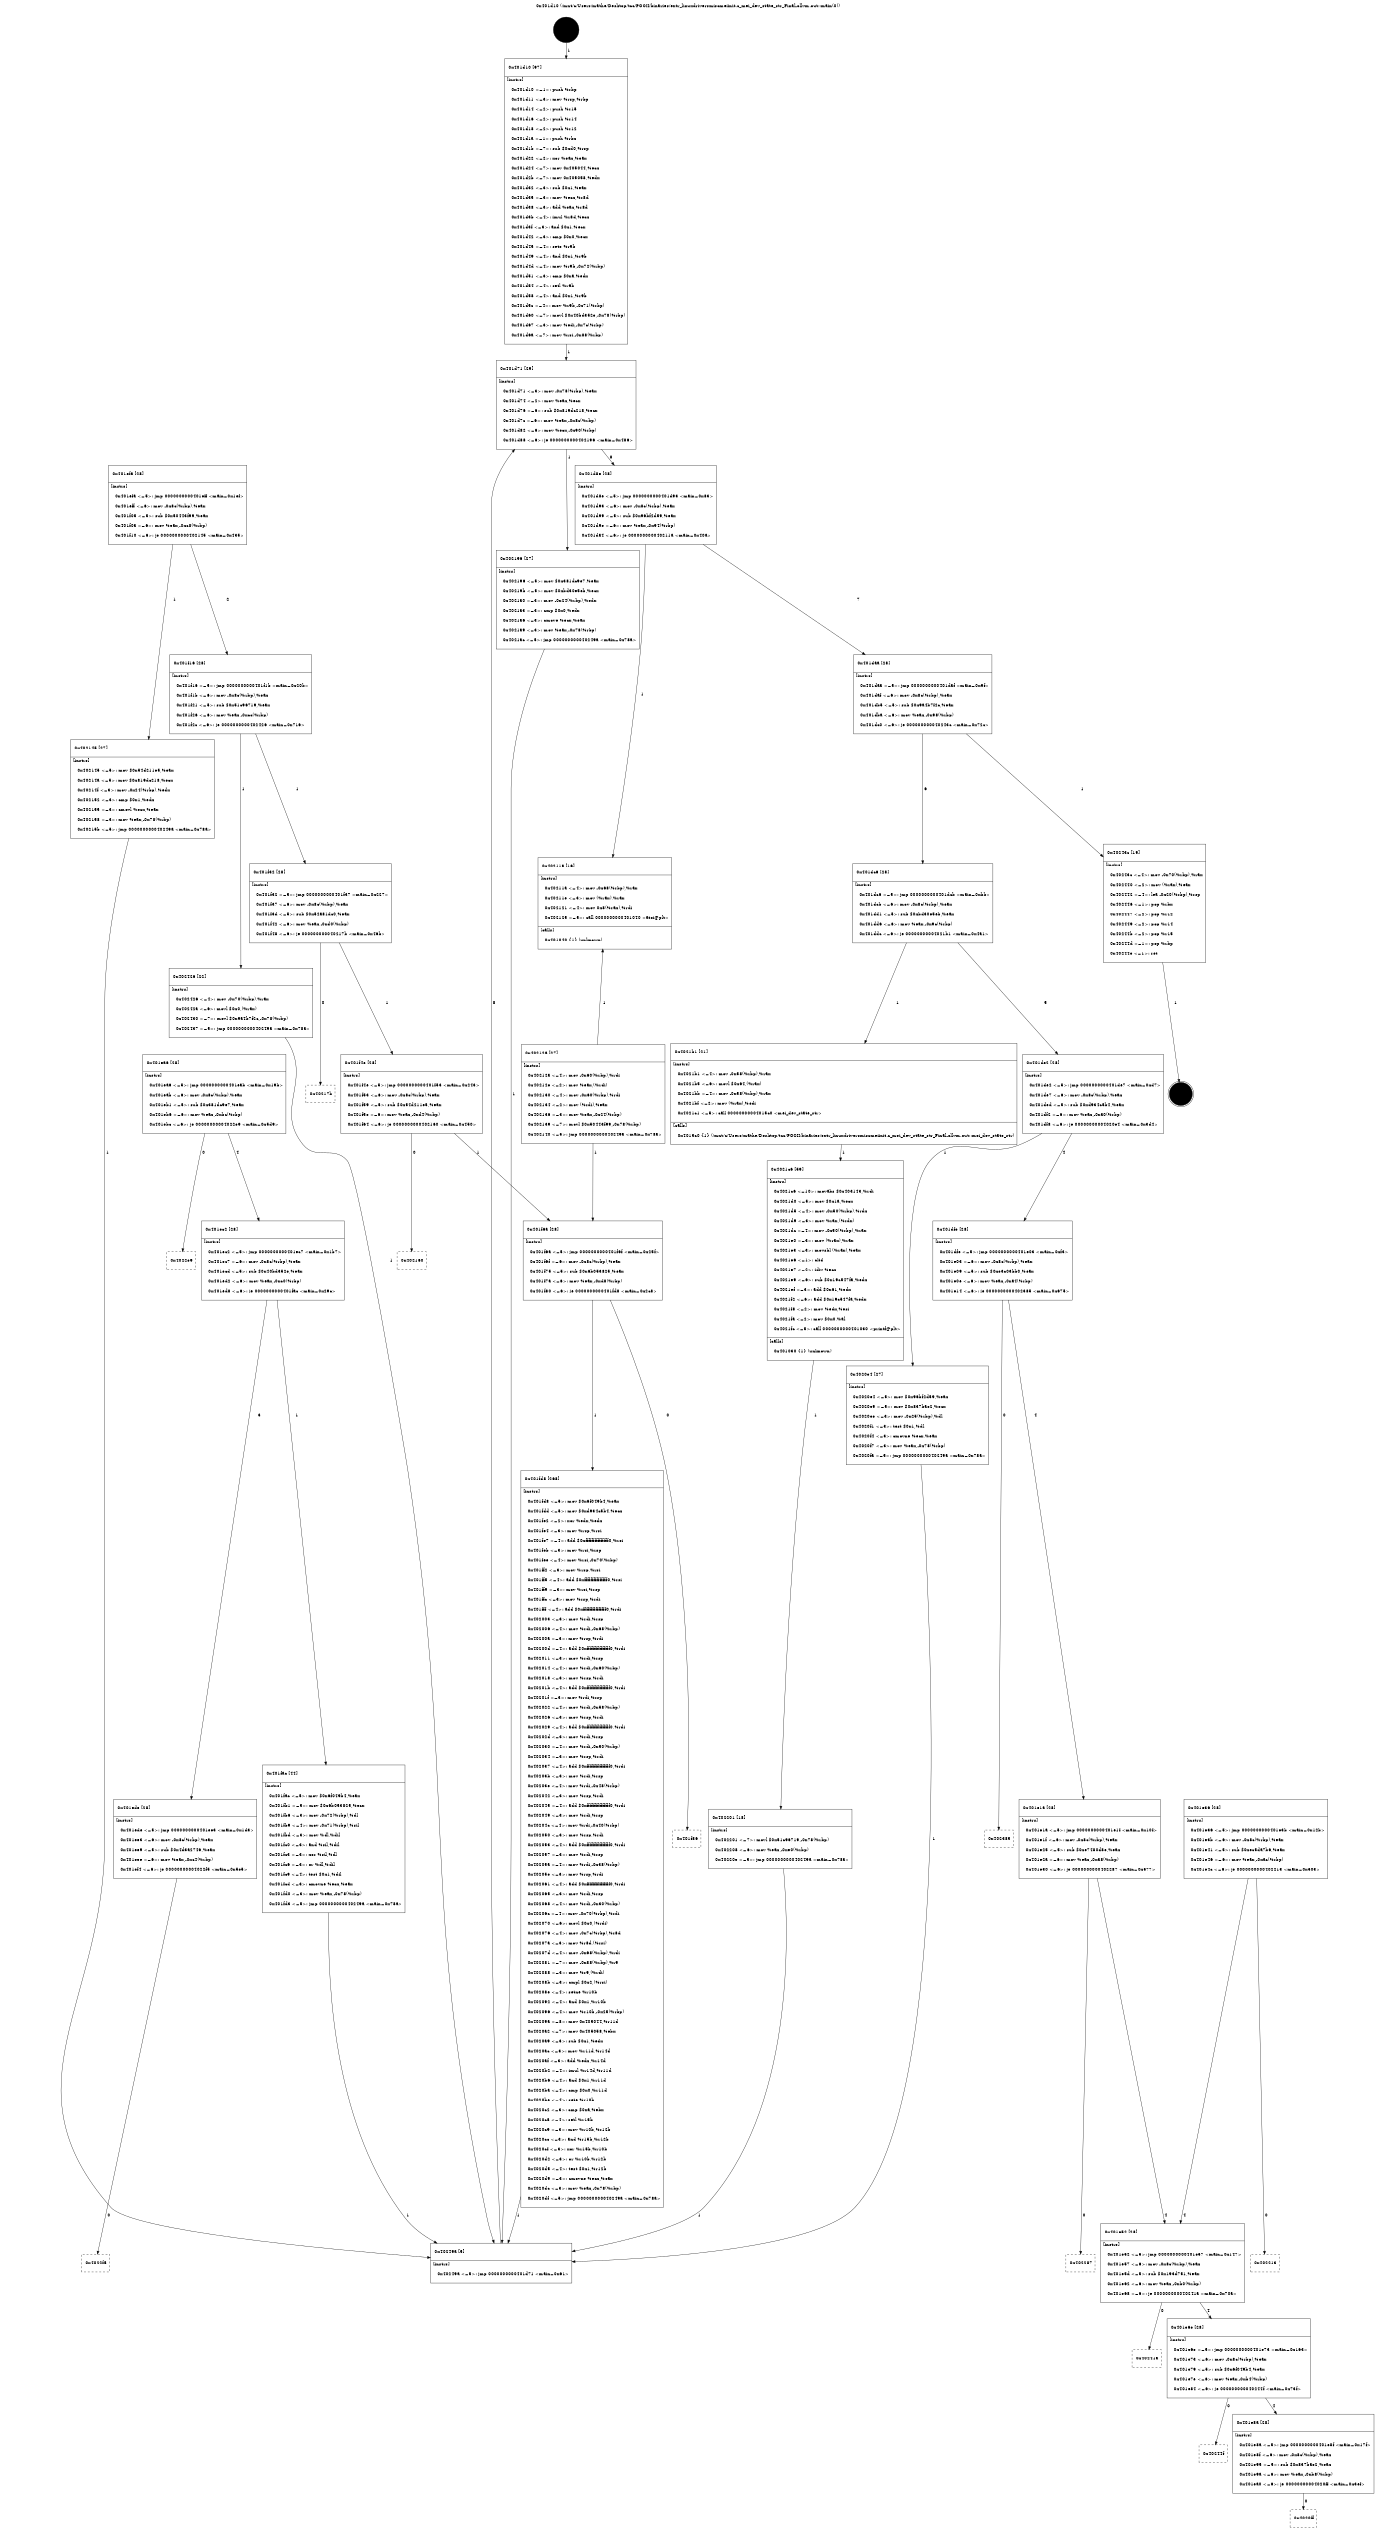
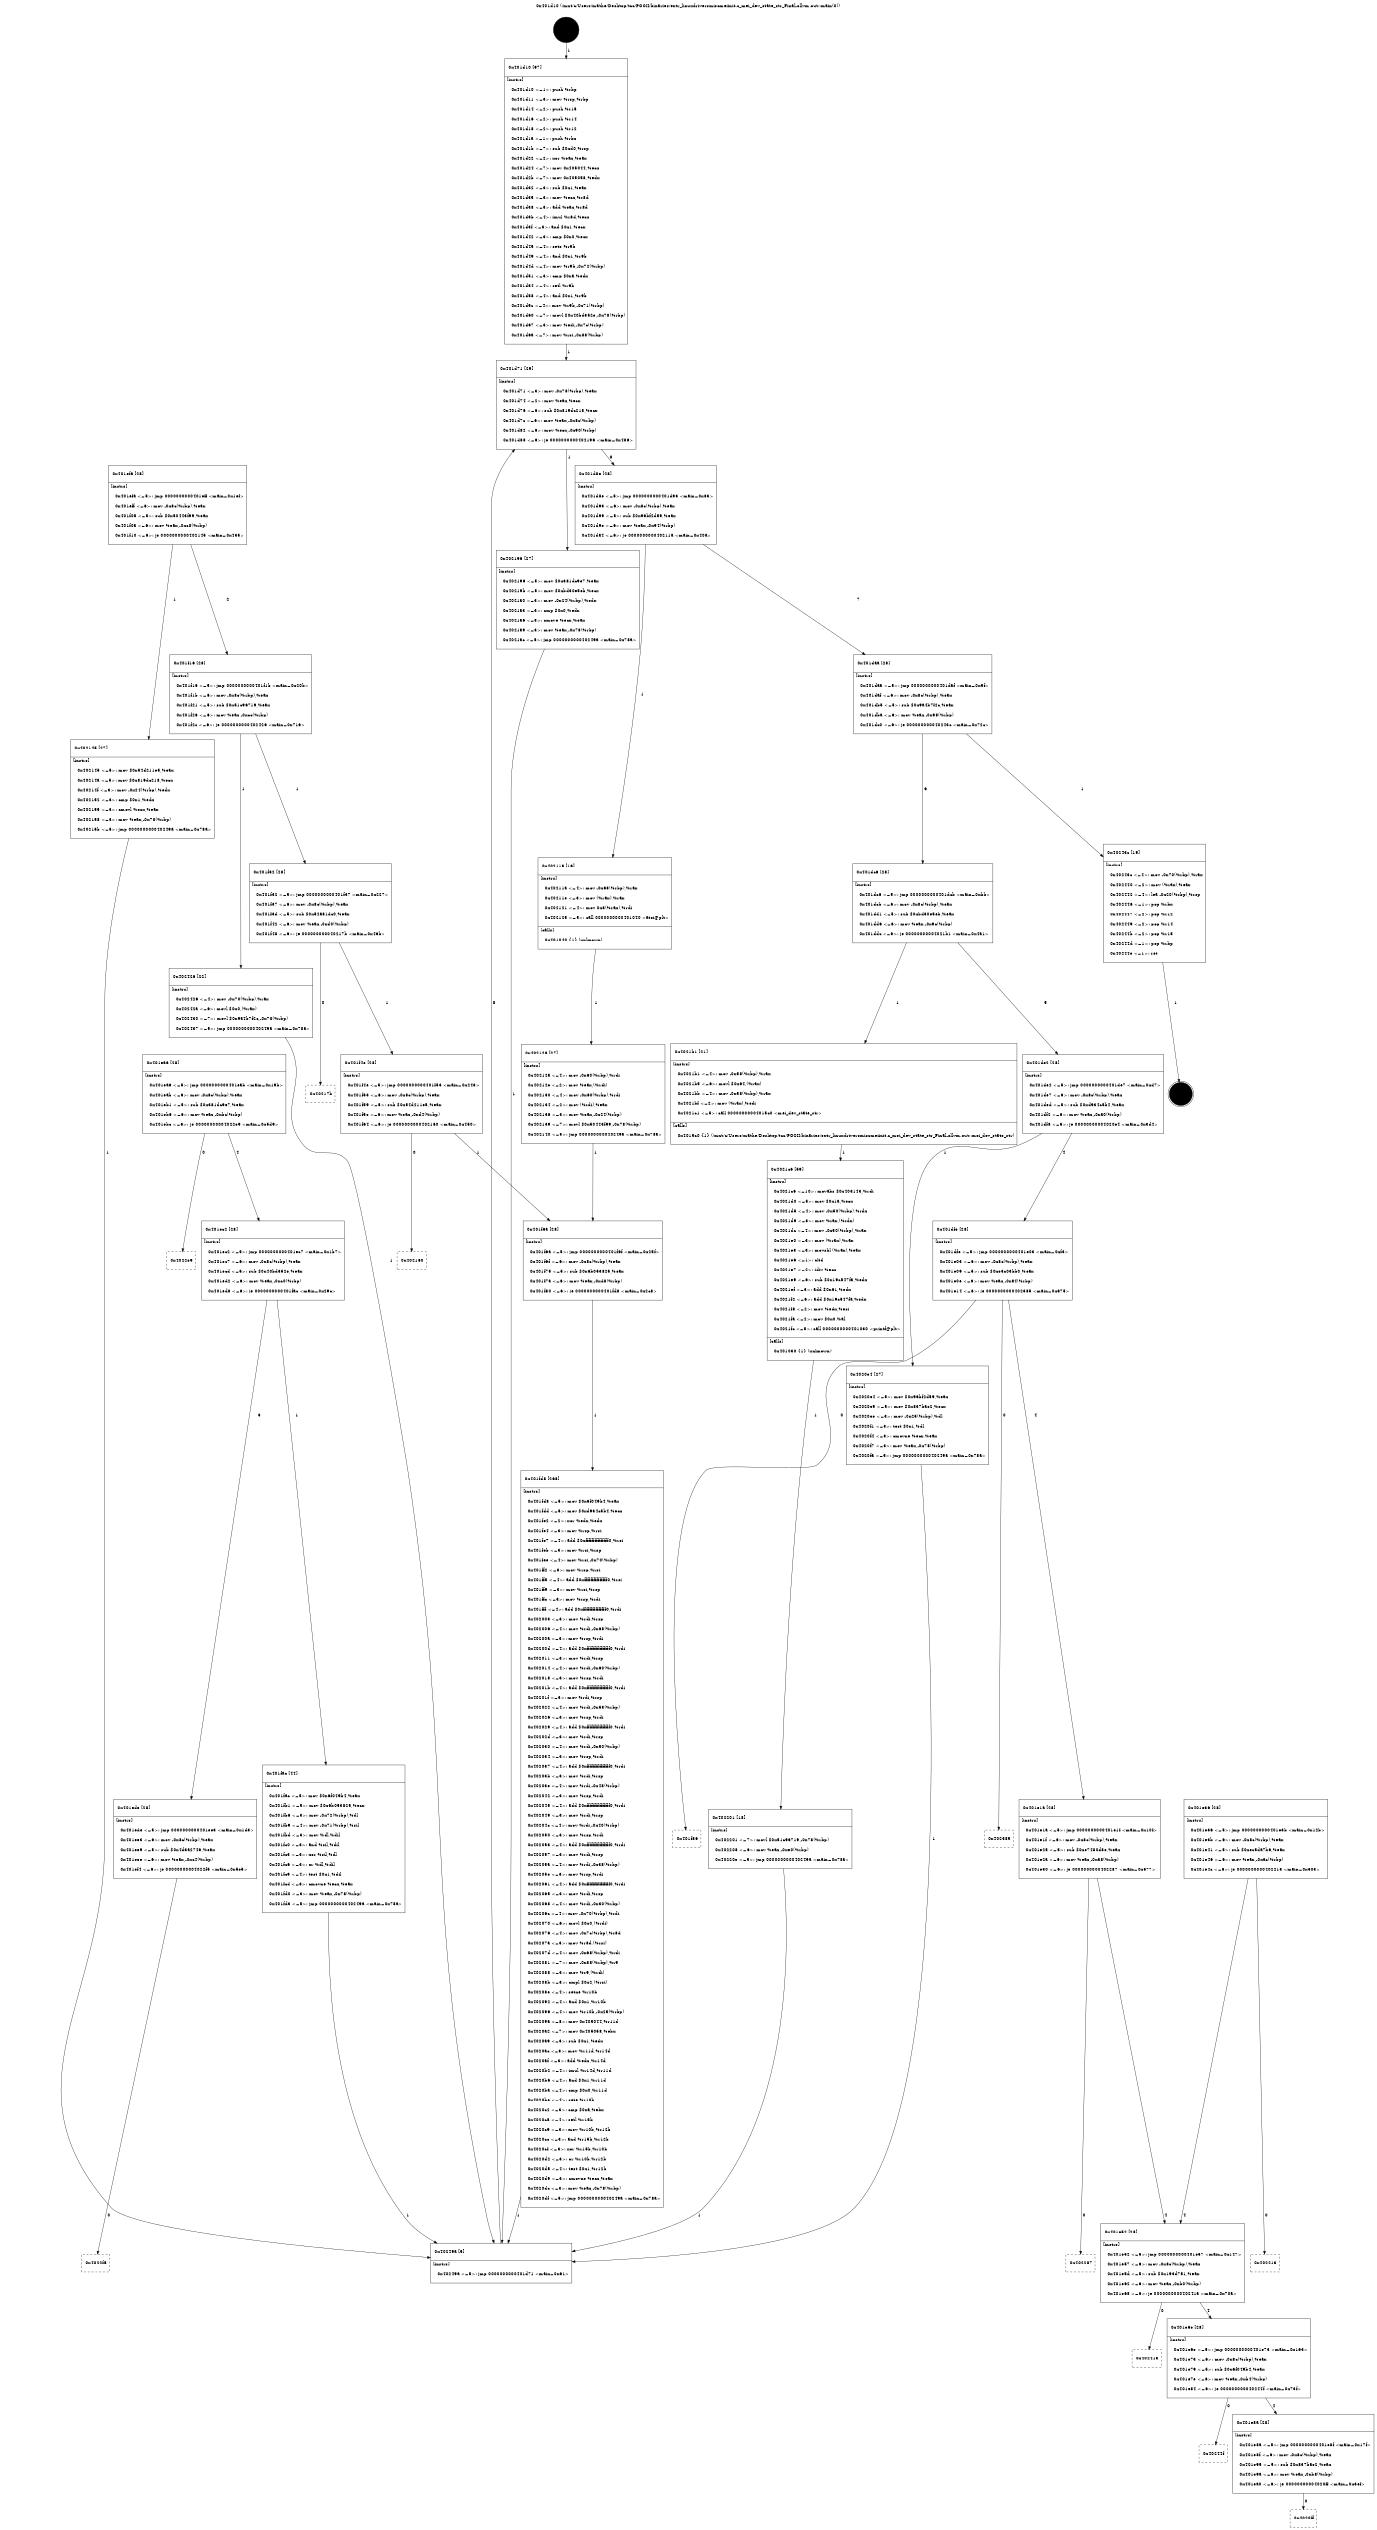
edge "0x40212a [27]" -> "0x40211a [16]": reversed
edge "0x401f6a [28]" -> "0x401f86": now "0x401dfe [28]" -> "0x401f86"
